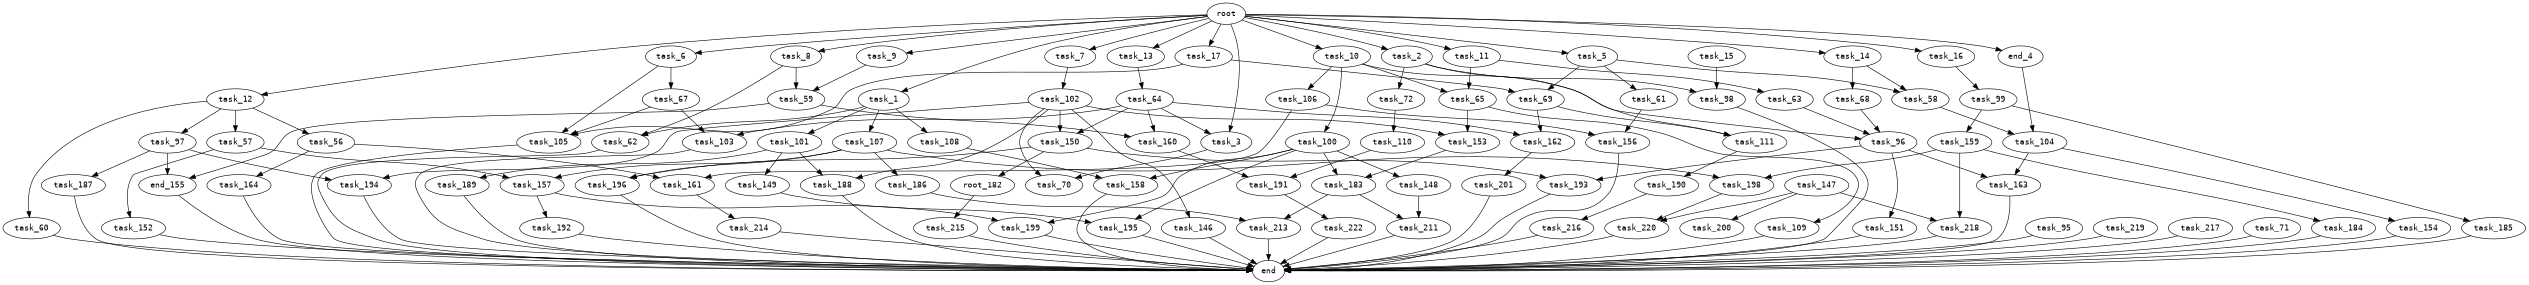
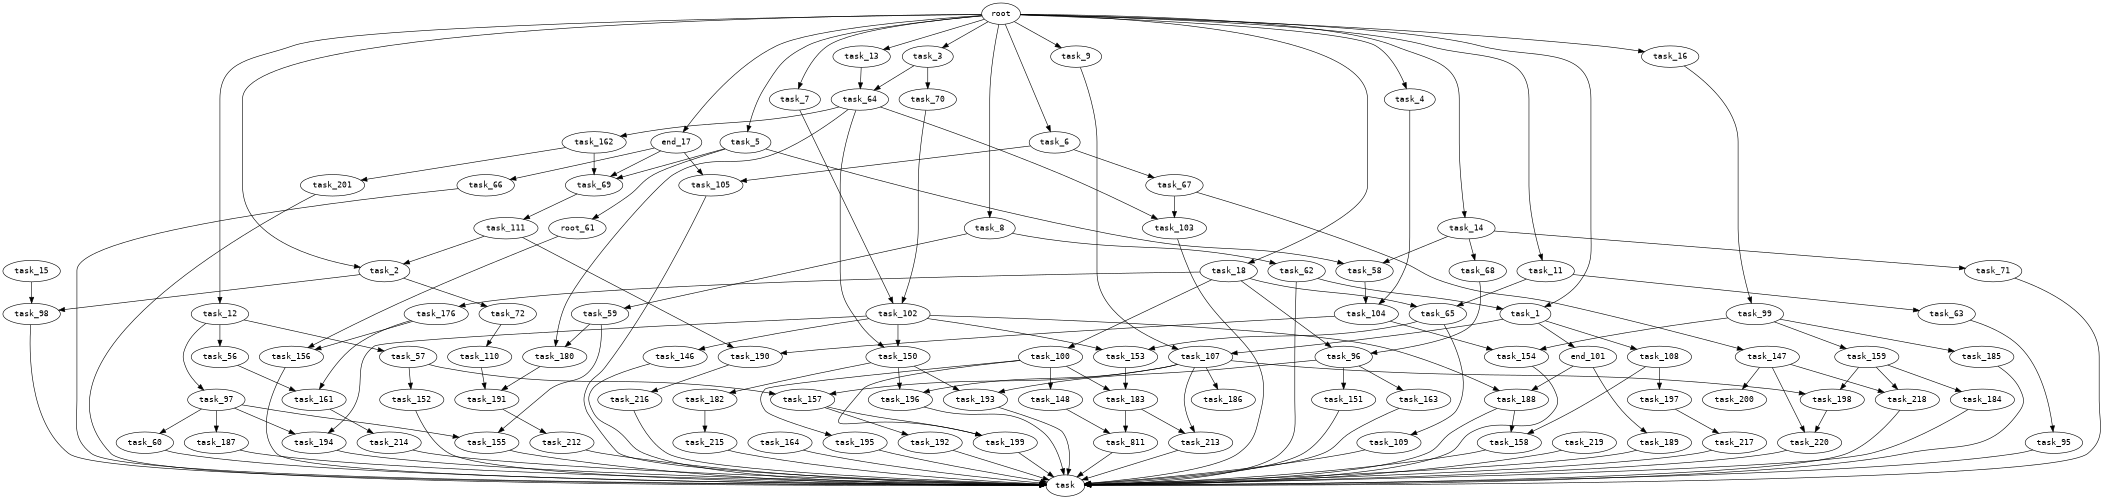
node "task_17": label "task_17" -> "end_17"
node "task_10": label "task_10" -> "task_18"
node "end_4": label "end_4" -> "task_4"
edge "task_9" -> "task_59": now "task_9" -> "task_107"
edge "task_2" -> "task_111": reversed
node "task_106": label "task_106" -> "task_176"
node "task_61": label "task_61" -> "root_61"
edge "task_67" -> "task_105": now "task_67" -> "task_147"
edge "task_63" -> "task_96": now "task_63" -> "task_95"
edge "task_64" -> "task_3": reversed
edge "task_69" -> "task_162": reversed
edge "task_1" -> "task_62": reversed
edge "task_12" -> "task_60": now "task_97" -> "task_60"
edge "task_102" -> "task_70": reversed
node "task_101": label "task_101" -> "end_101"
node "task_160": label "task_160" -> "task_180"
edge "task_56" -> "task_164": removed
edge "task_100" -> "task_158": now "task_188" -> "task_158"
edge "task_104" -> "task_163": now "task_104" -> "task_190"
node "end_155": label "end_155" -> "task_155"
node "task_66": added
node "task_149": removed
node "root_182": label "root_182" -> "task_182"
edge "task_186" -> "task_213": now "task_107" -> "task_213"
node "task_222": label "task_222" -> "task_212"
node "task_211": label "task_211" -> "task_811"
edge "task_14" -> "task_71": added
node "end": label "end" -> "task"
edge "task_99" -> "task_154": added
node "task_197": added
